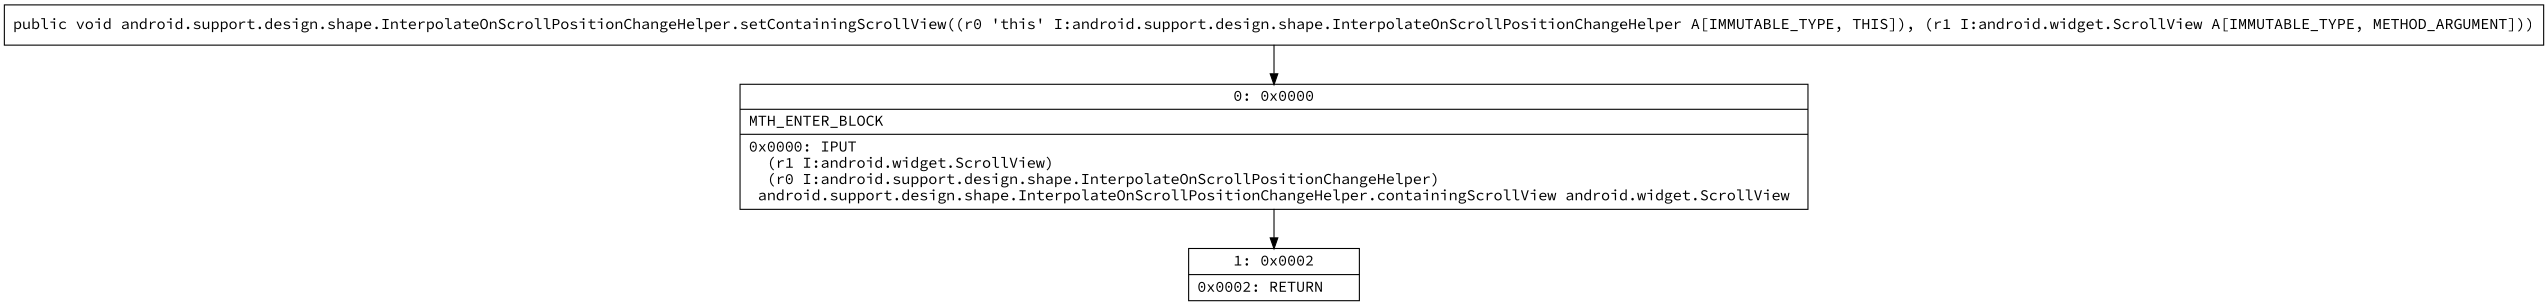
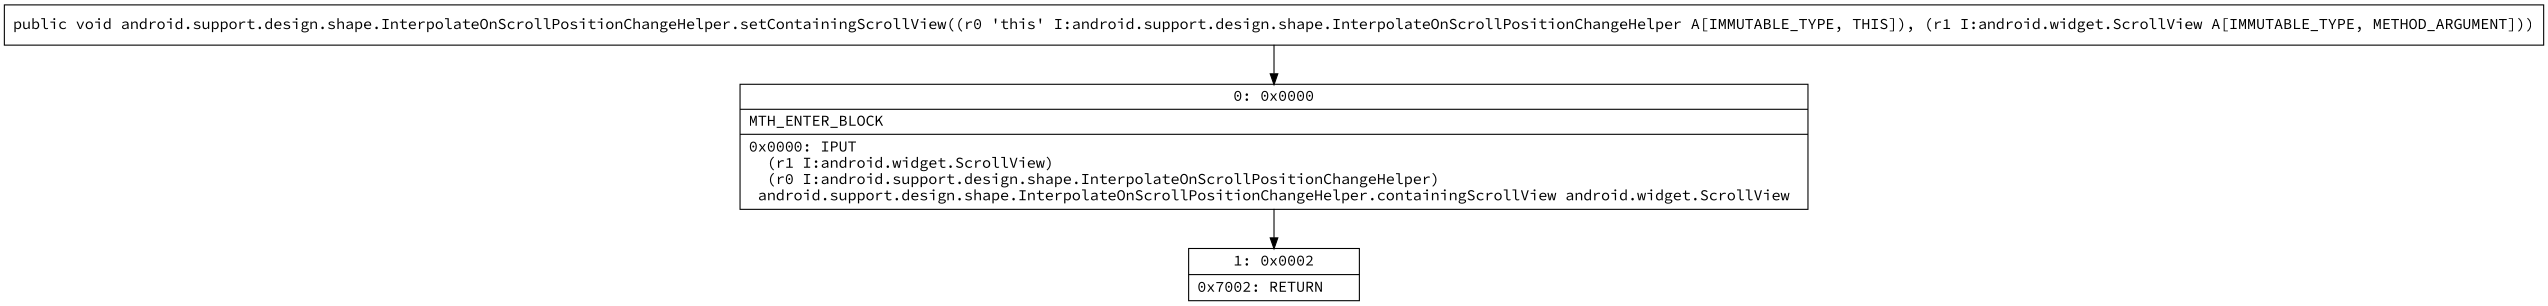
node "1: 0x0002": text "0x0002: RETURN" -> "0x7002: RETURN"
